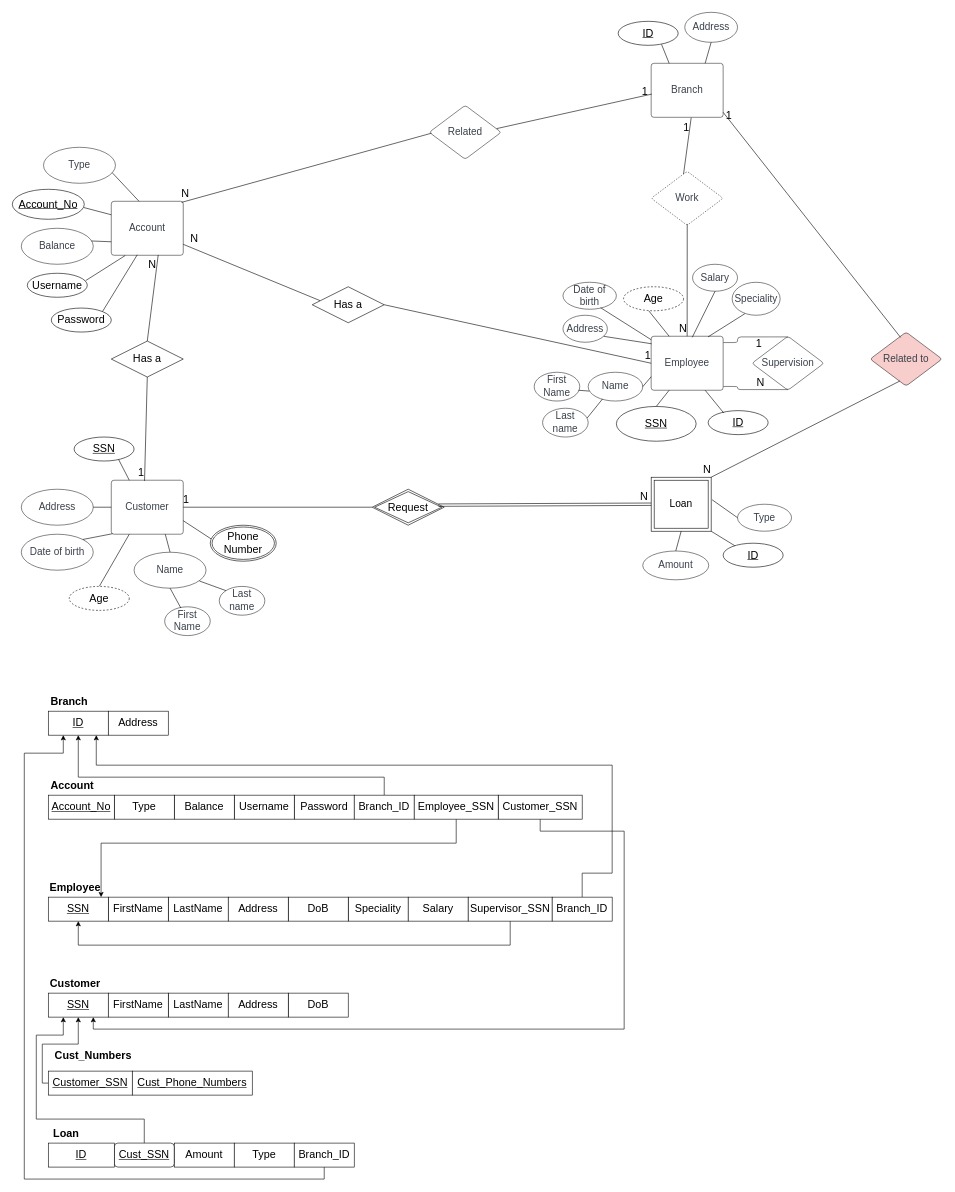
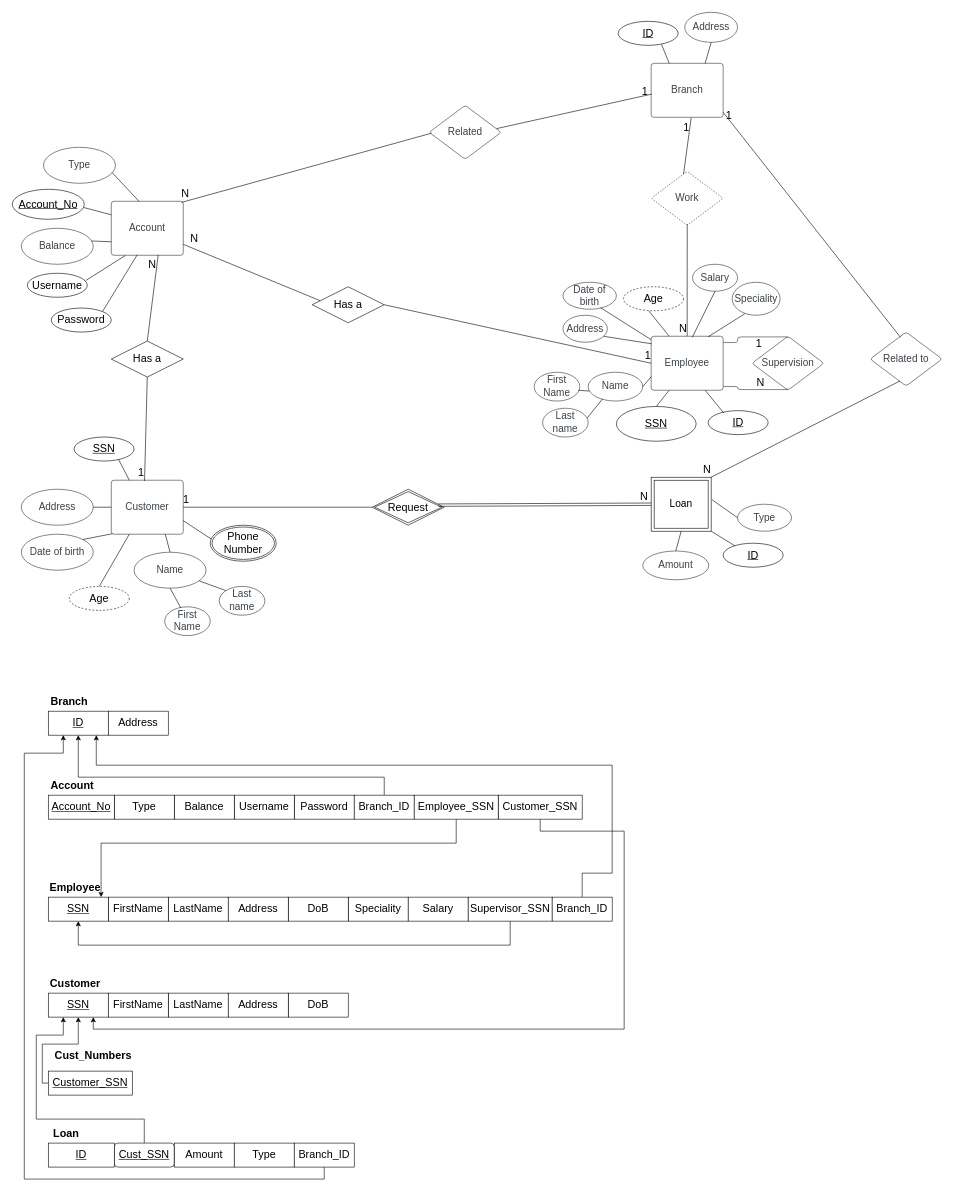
node "Related to": fillcolor #f8cecc -> #ffffff
node "Cust_Phone_Numbers": removed
